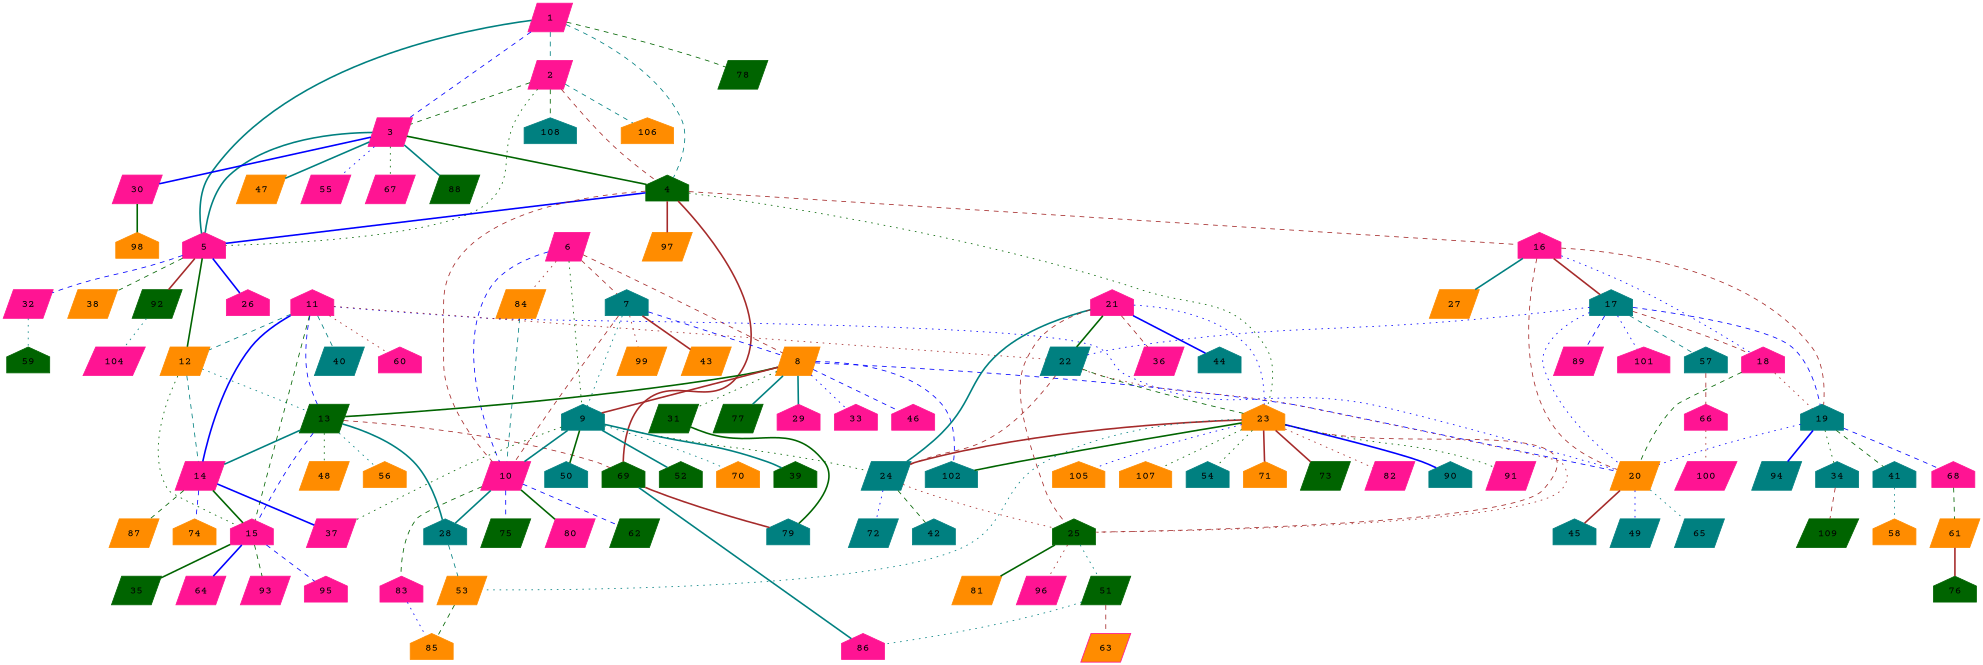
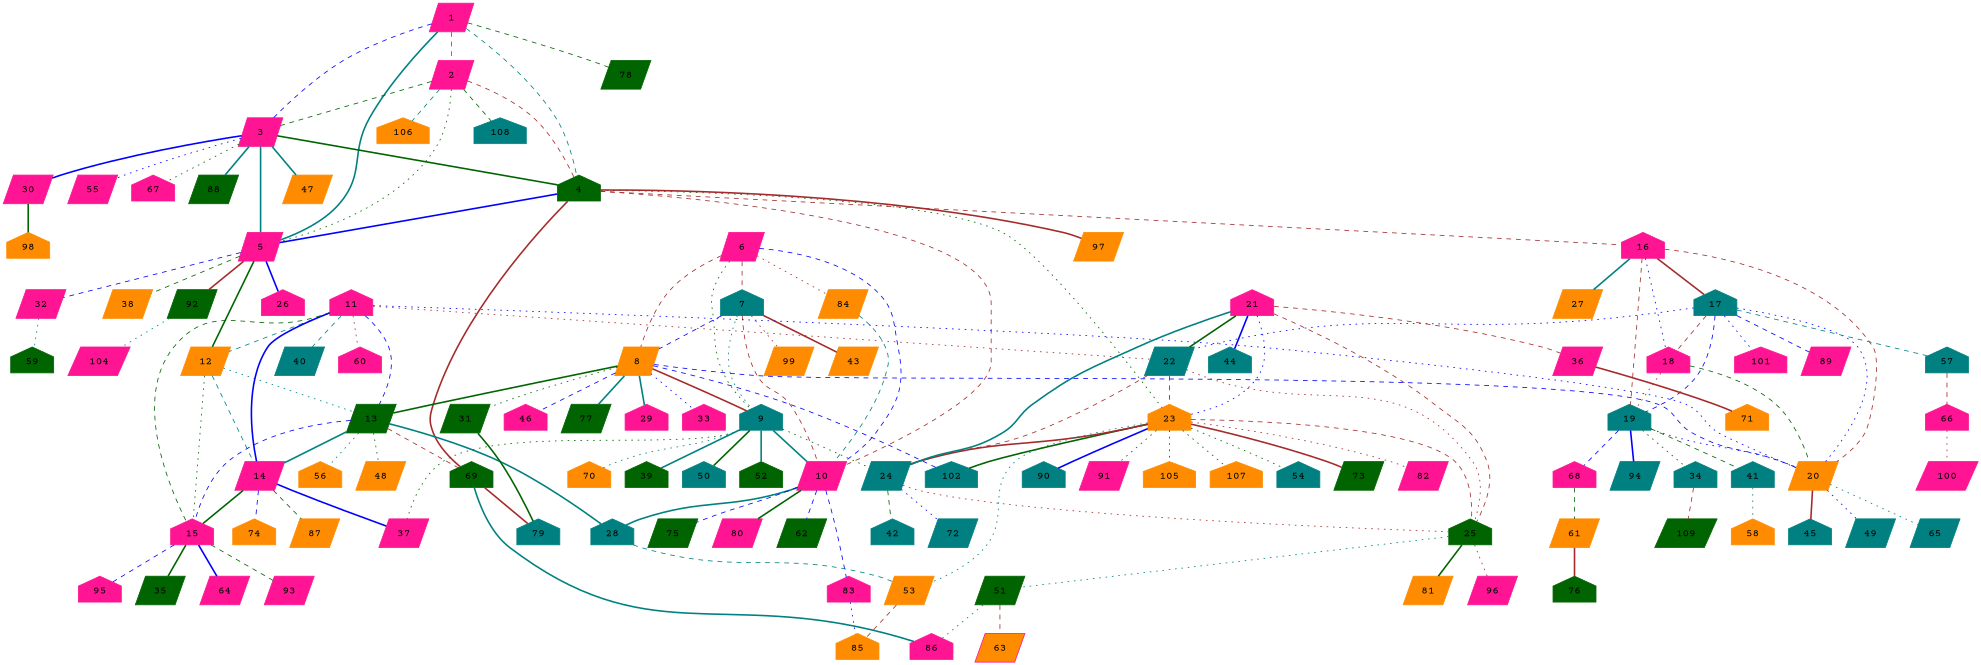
node "67": shape parallelogram -> house
node "5": shape house -> parallelogram
edge "23" -- "71": now "36" -- "71"
edge "10" -- "83": color darkgreen -> blue
edge "53" -- "85": color darkgreen -> brown
